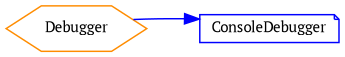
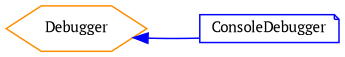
edge "Debugger" -> "ConsoleDebugger": reversed
